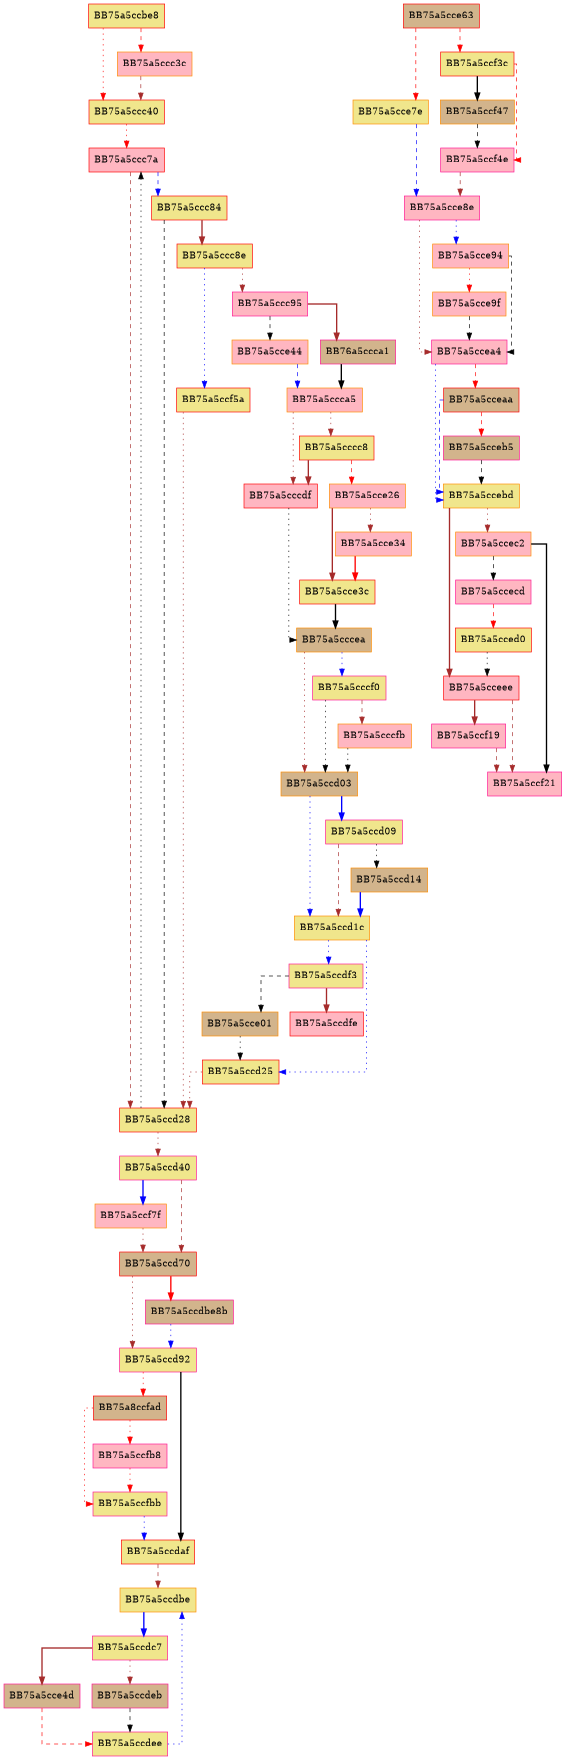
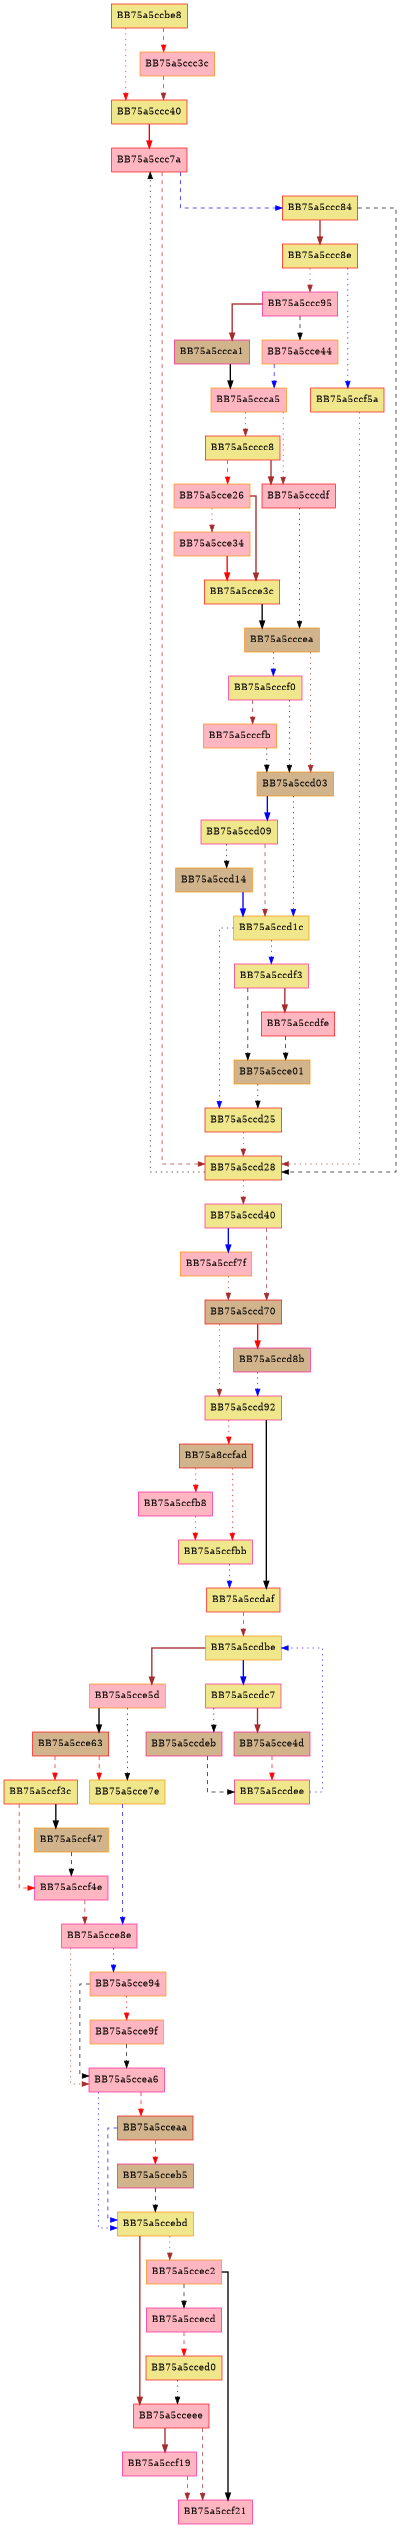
edge "BB75a5ccc40" -> "BB75a5ccc7a": style dotted -> bold
node "BB76a5ccca1": label "BB76a5ccca1" -> "BB75a5ccca1"
node "BB75a5ccea4": label "BB75a5ccea4" -> "BB75a5ccea6"
edge "BB75a5ccdfe" -> "BB75a5cce01": added
node "BB75a5ccdbe8b": label "BB75a5ccdbe8b" -> "BB75a5ccd8b"
edge "BB75a5ccdc7" -> "BB75a5ccdeb": color brown -> black
node "BB75a5cce5d": added
